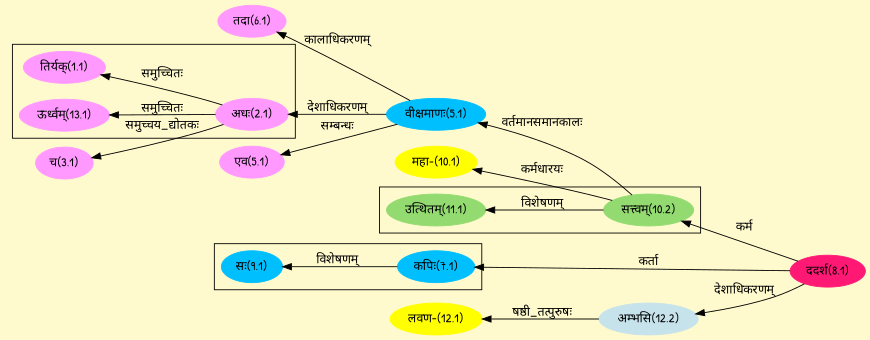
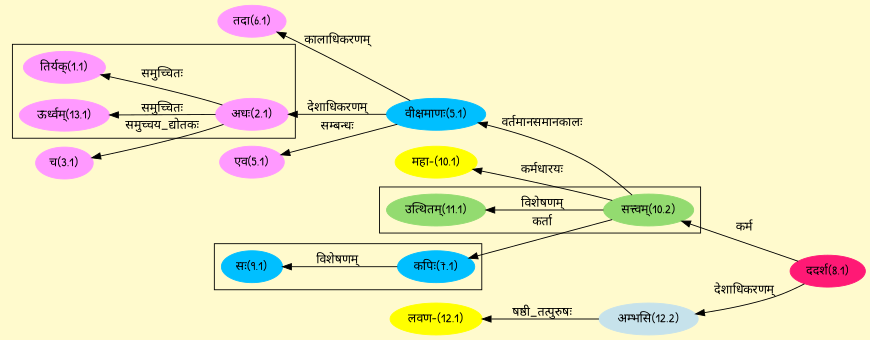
edge "ददर्श(8.1)" -> "कपिः(7.1)": now "सत्त्वम्(10.2)" -> "कपिः(7.1)"
